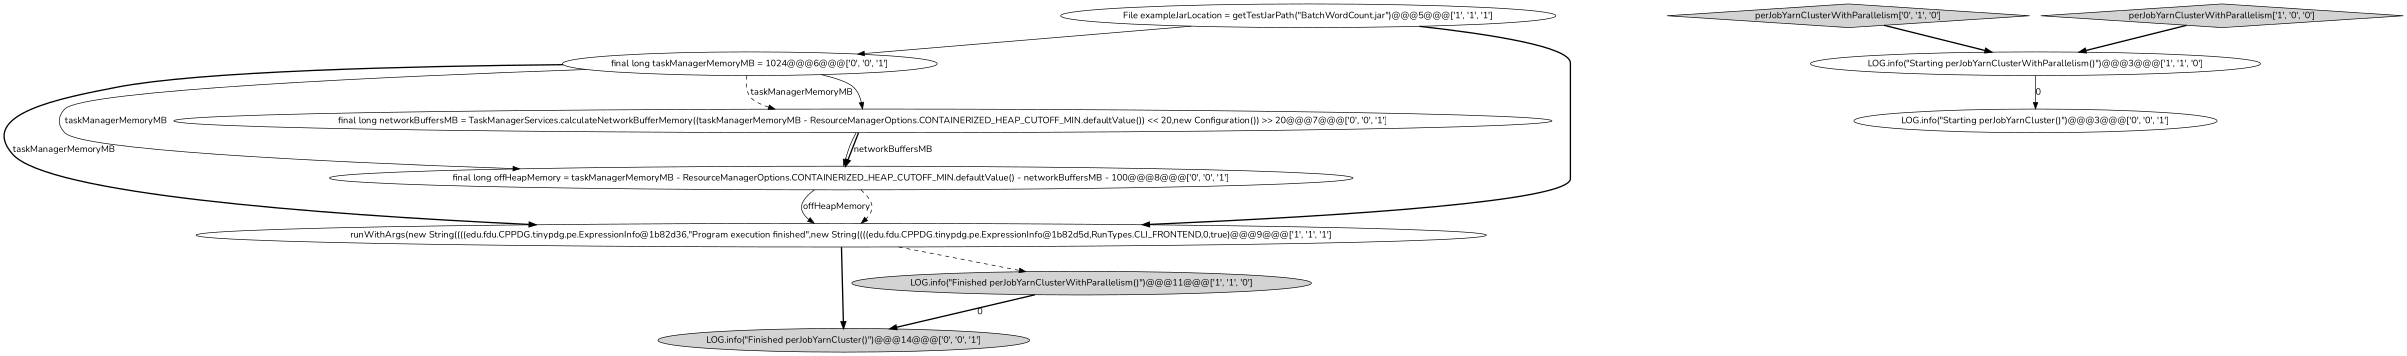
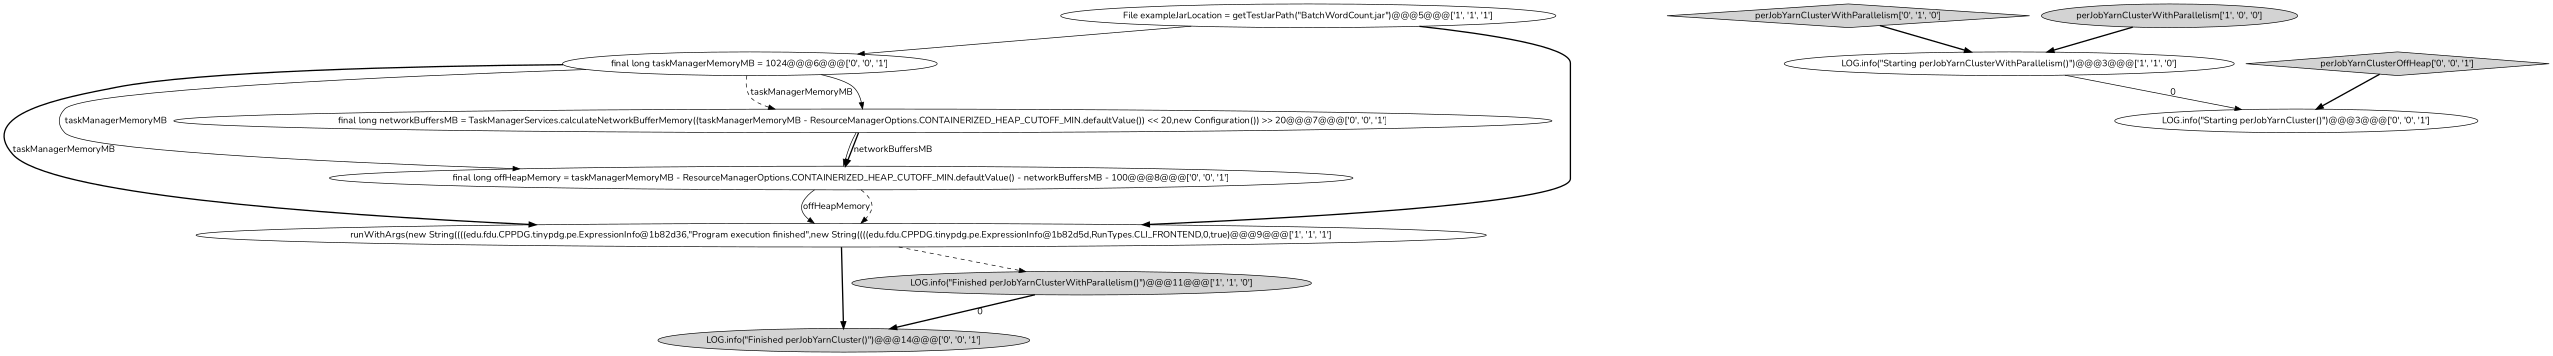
node "perJobYarnClusterWithParallelism['1', '0', '0']": shape diamond -> ellipse
node "perJobYarnClusterOffHeap['0', '0', '1']": added
